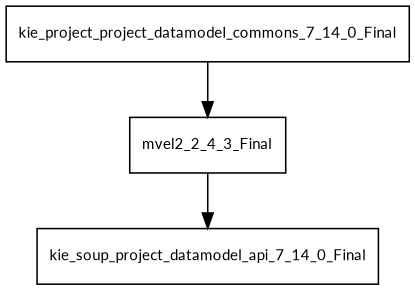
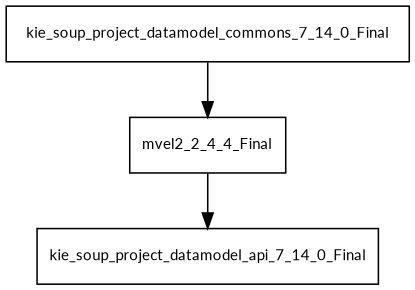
node "kie_project_project_datamodel_commons_7_14_0_Final": label "kie_project_project_datamodel_commons_7_14_0_Final" -> "kie_soup_project_datamodel_commons_7_14_0_Final"
node "mvel2_2_4_3_Final": label "mvel2_2_4_3_Final" -> "mvel2_2_4_4_Final"
